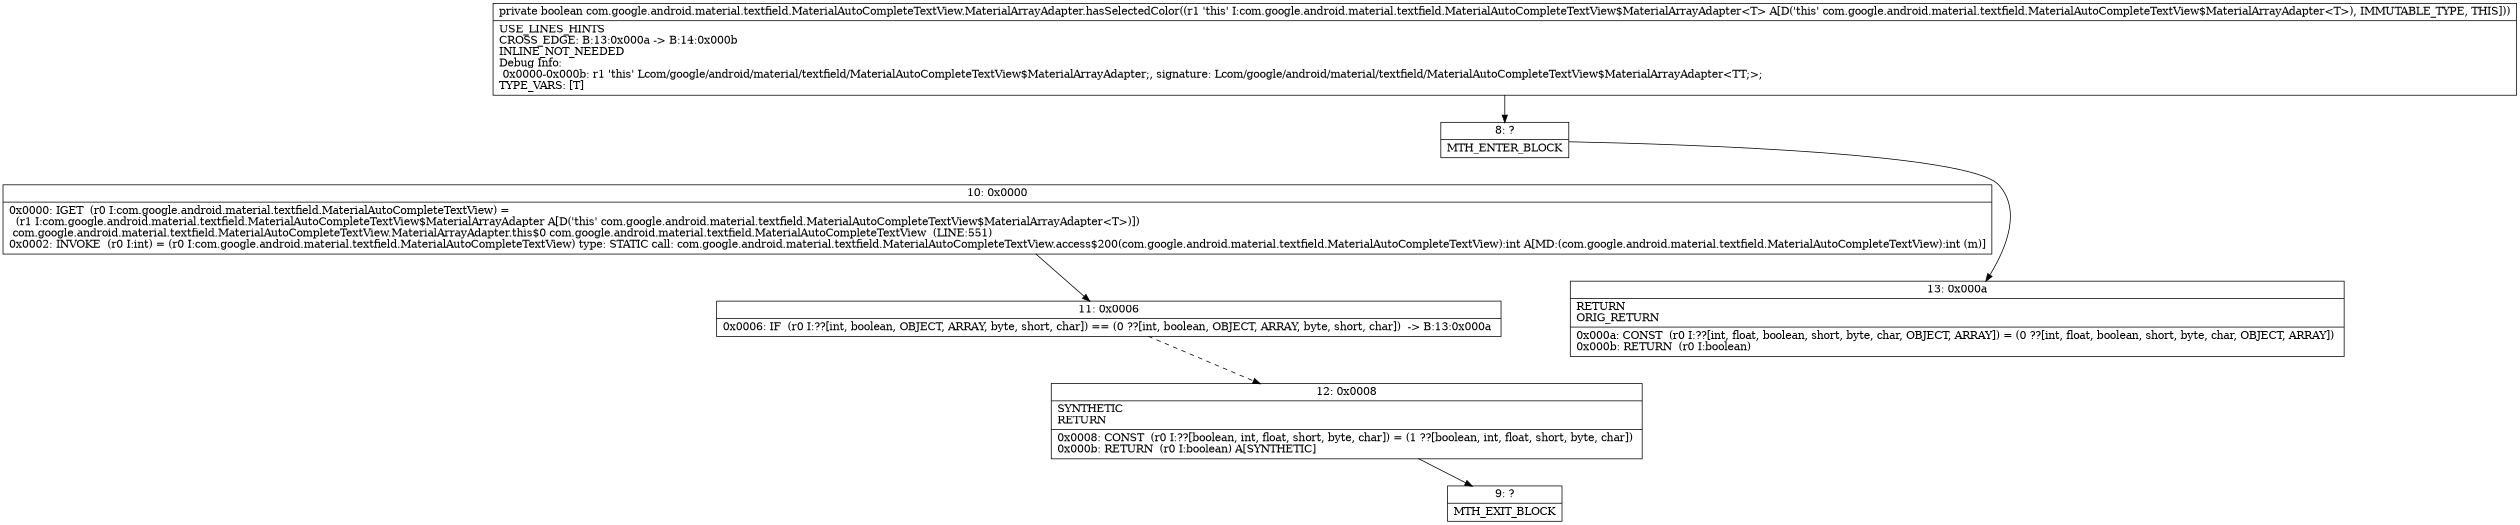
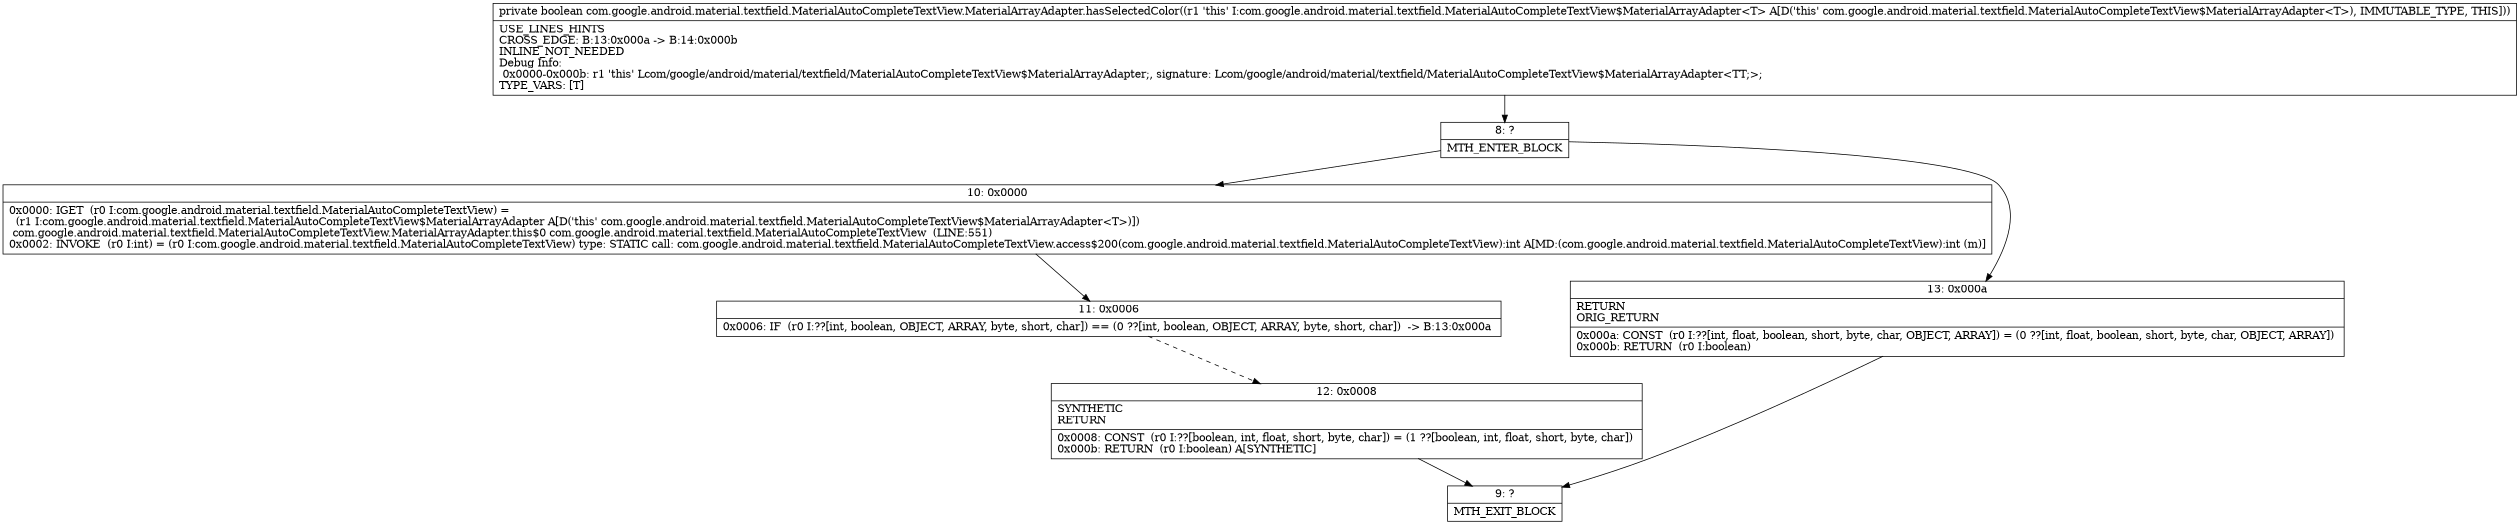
edge "8: ?" -> "10: 0x0000": added
edge "13: 0x000a" -> "9: ?": added
